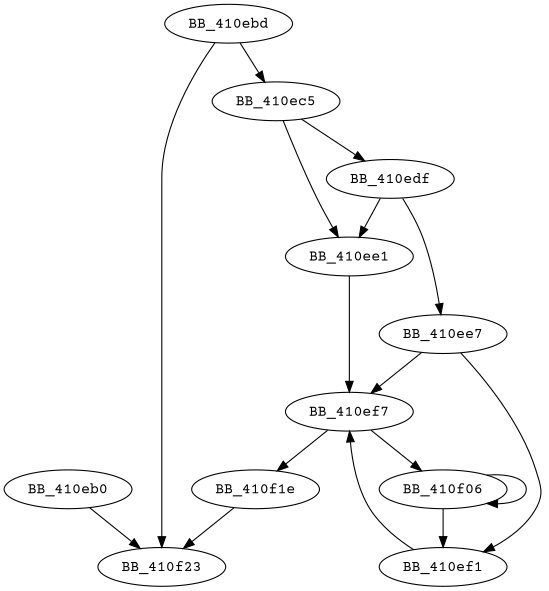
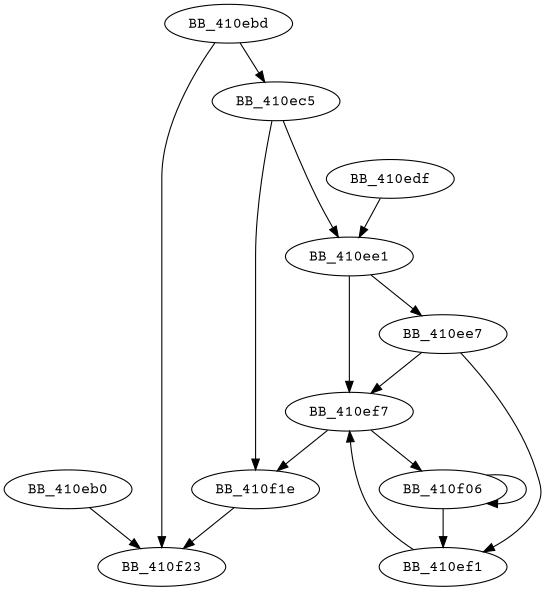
edge "BB_410ec5" -> "BB_410edf": now "BB_410ec5" -> "BB_410f1e"
edge "BB_410edf" -> "BB_410ee7": now "BB_410ee1" -> "BB_410ee7"
